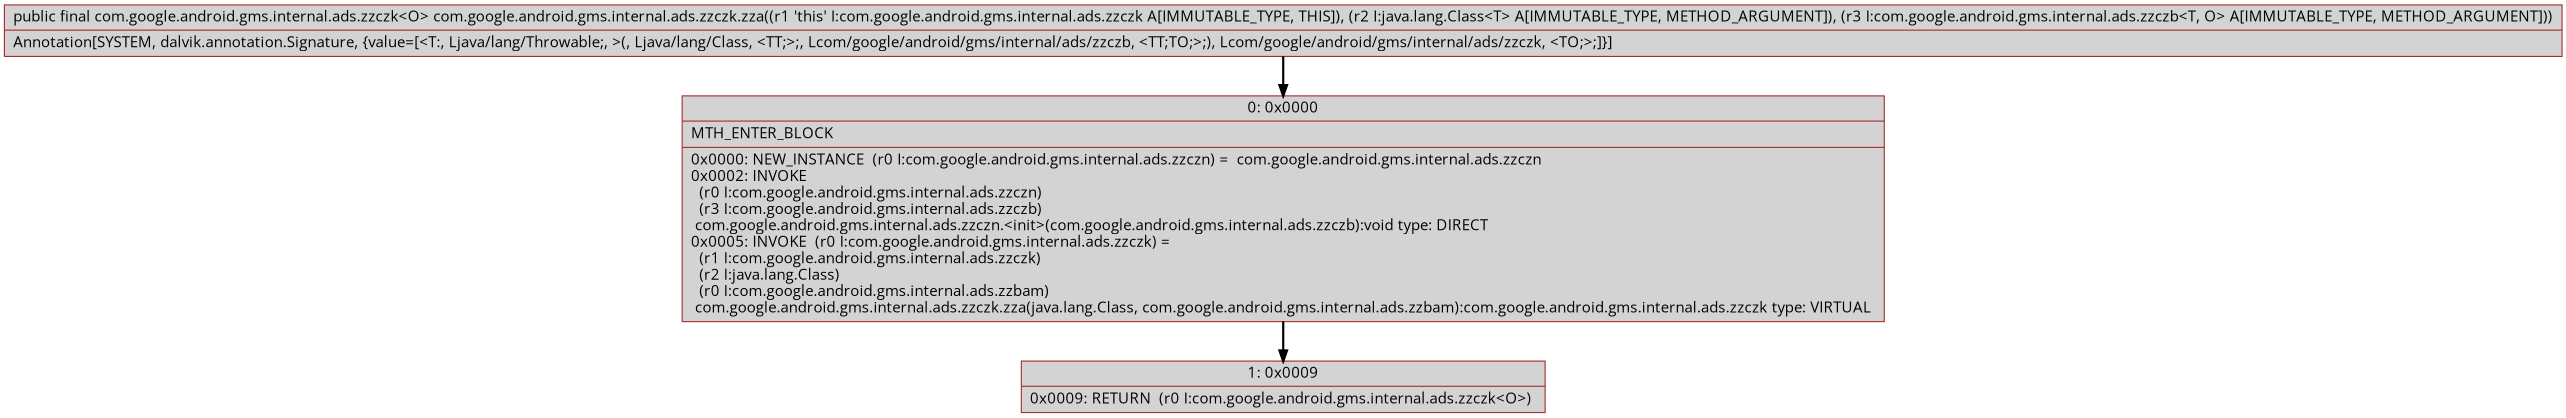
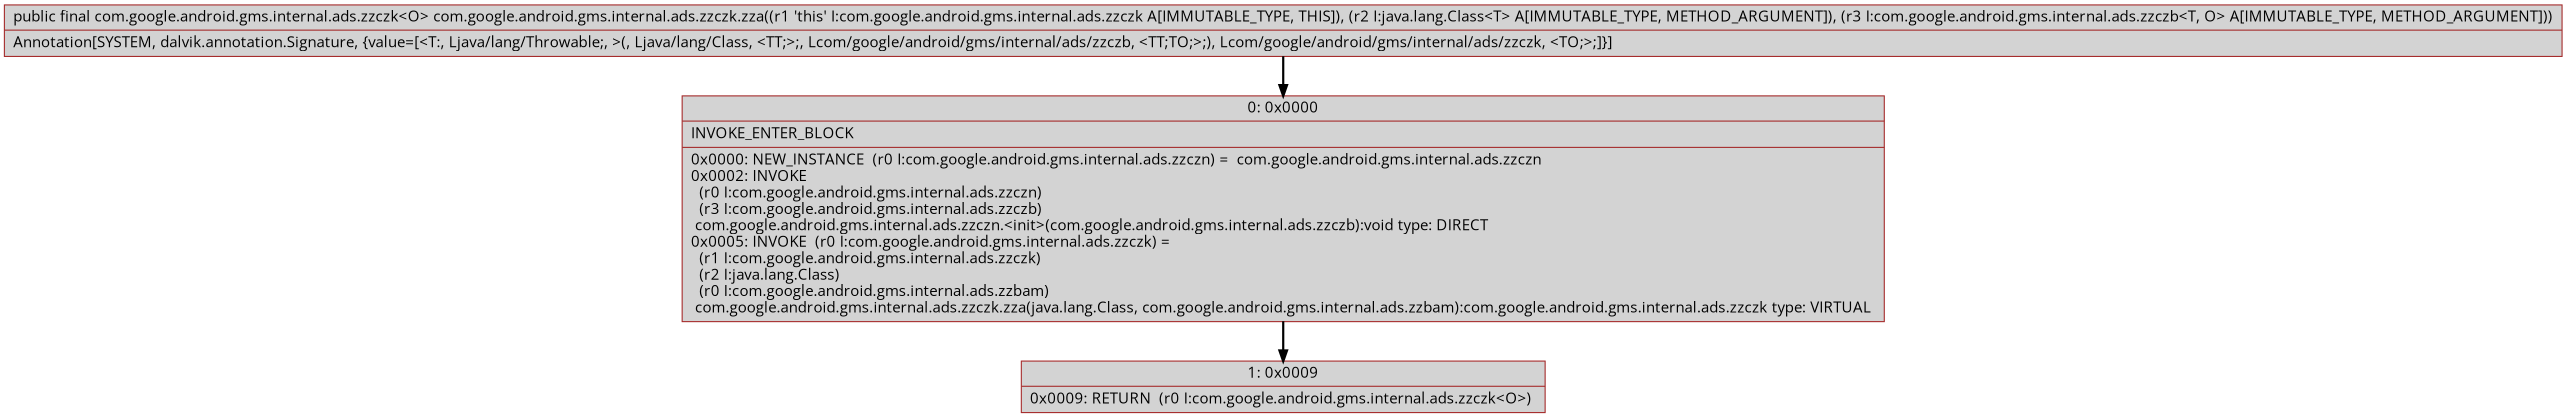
node "0: 0x0000": text "MTH_ENTER_BLOCK" -> "INVOKE_ENTER_BLOCK"
